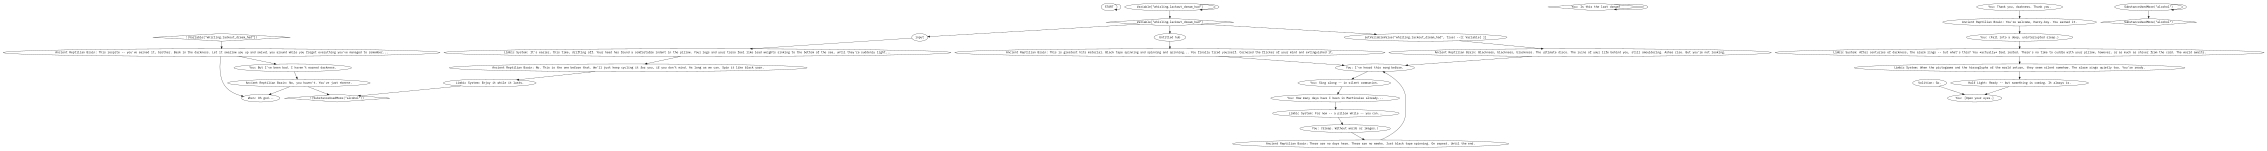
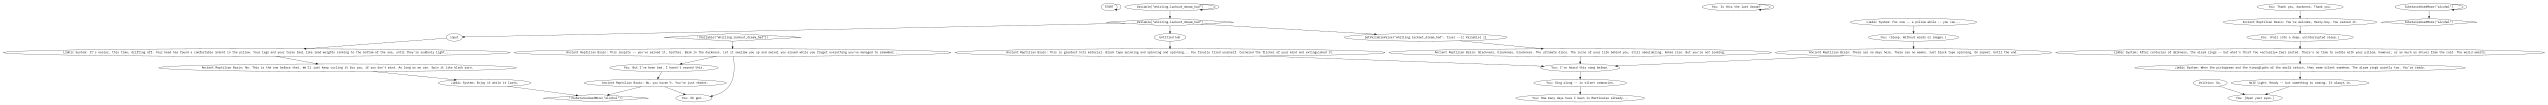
node "You: Is this the last dream?": shape diamond -> ellipse
node "You: But I've been bad. I haven't earned darkness.": label "You: But I've been bad. I haven't earned darkness." -> "You: But I've been bad. I haven't earned this."
node "When: Oh god...": label "When: Oh god..." -> "You: Oh god..."
edge "You: How many days have I been in Martinaise already..." -> "Limbic System: For now -- a pillow while -- you can...": removed
